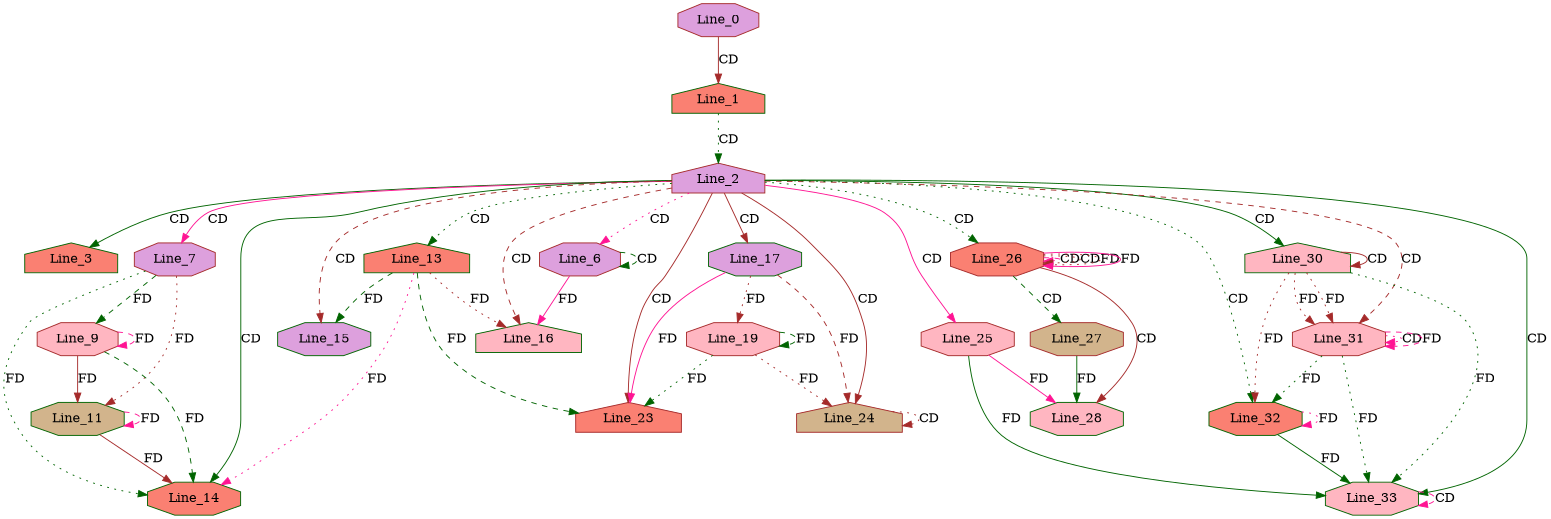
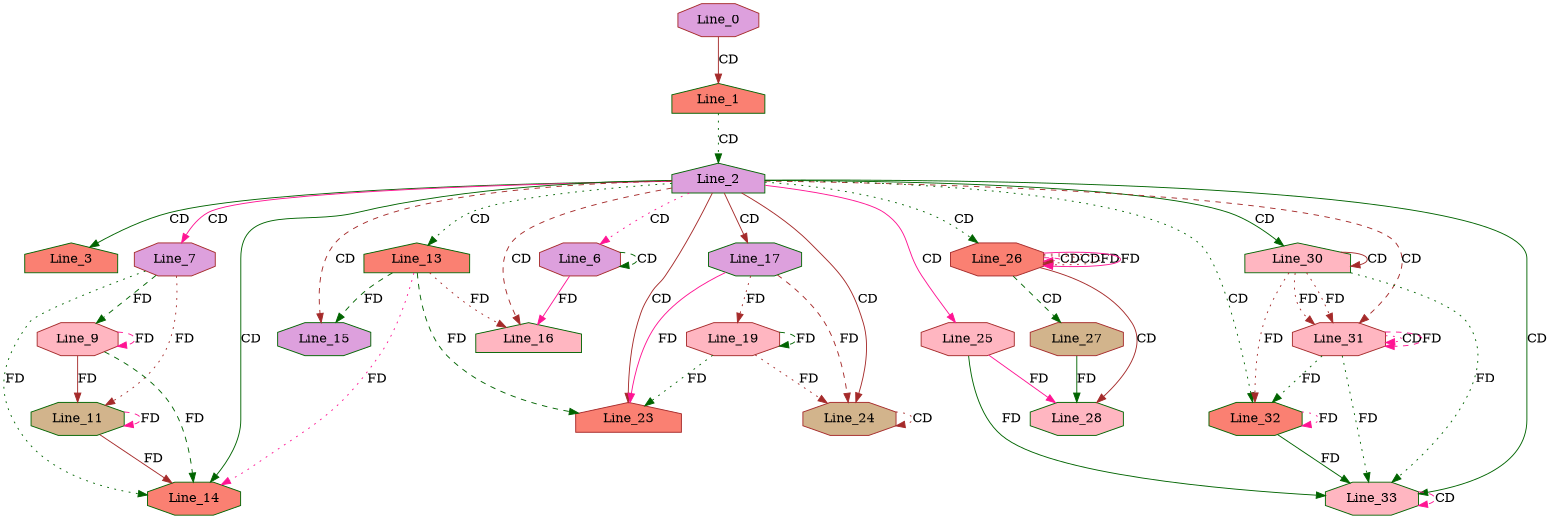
node "Line_2": color brown -> darkgreen
node "Line_24": shape house -> octagon
